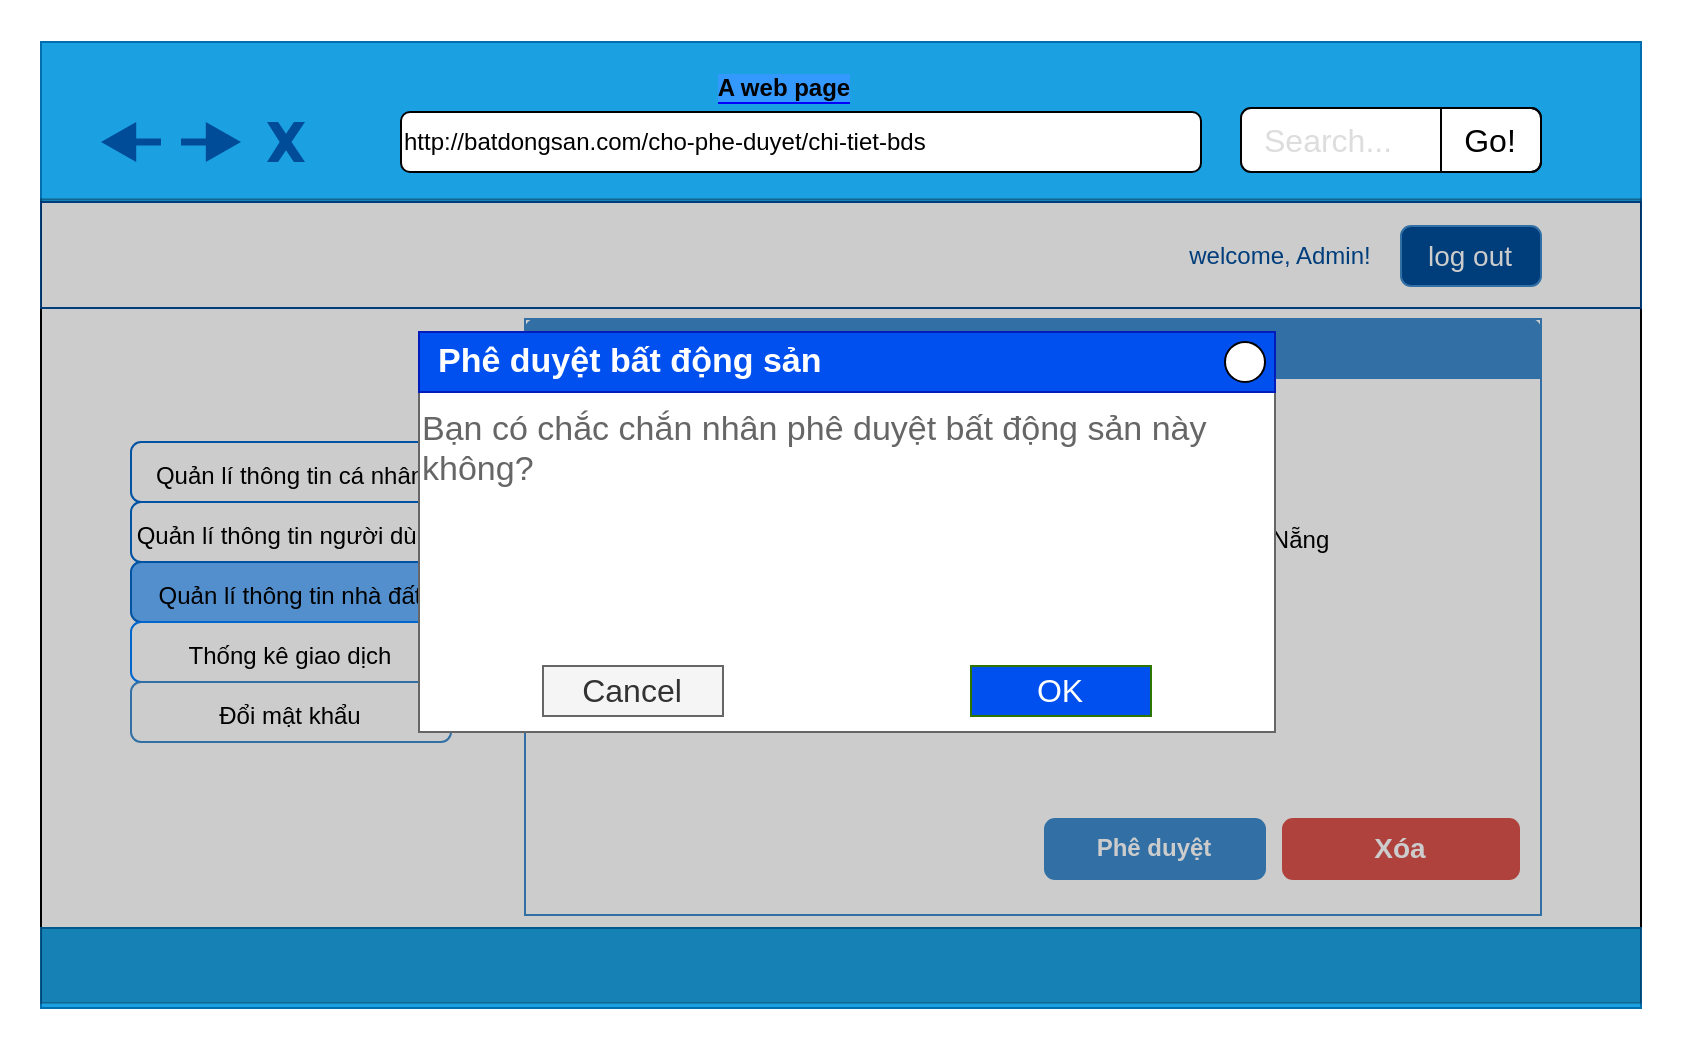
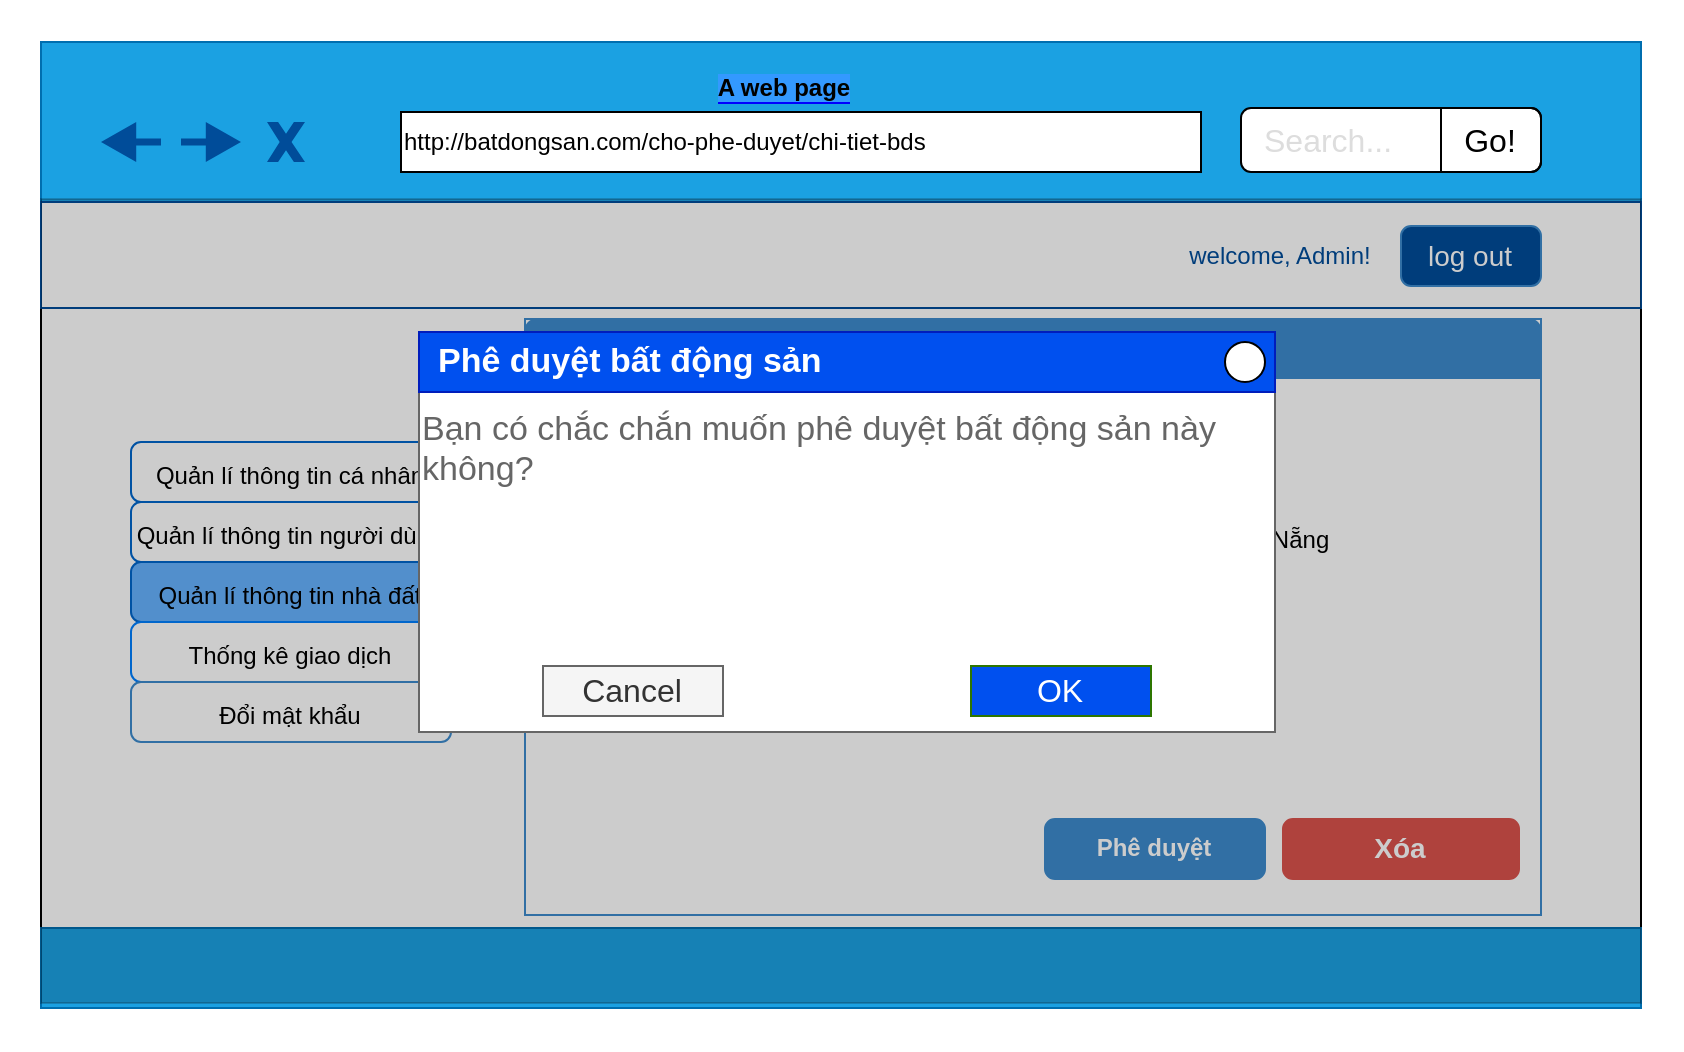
node "http://batdongsan.com/cho-phe-duyet/chi-tiet-bds": shape rounded rectangle -> rectangle
node "Bạn có chắc chắn nhân phê duyệt bất động sản này không?": label "Bạn có chắc chắn nhân phê duyệt bất động sản này không?" -> "Bạn có chắc chắn muốn phê duyệt bất động sản này không?"
